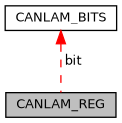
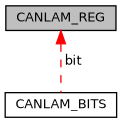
edge "CANLAM_REG" -> "CANLAM_BITS": reversed
